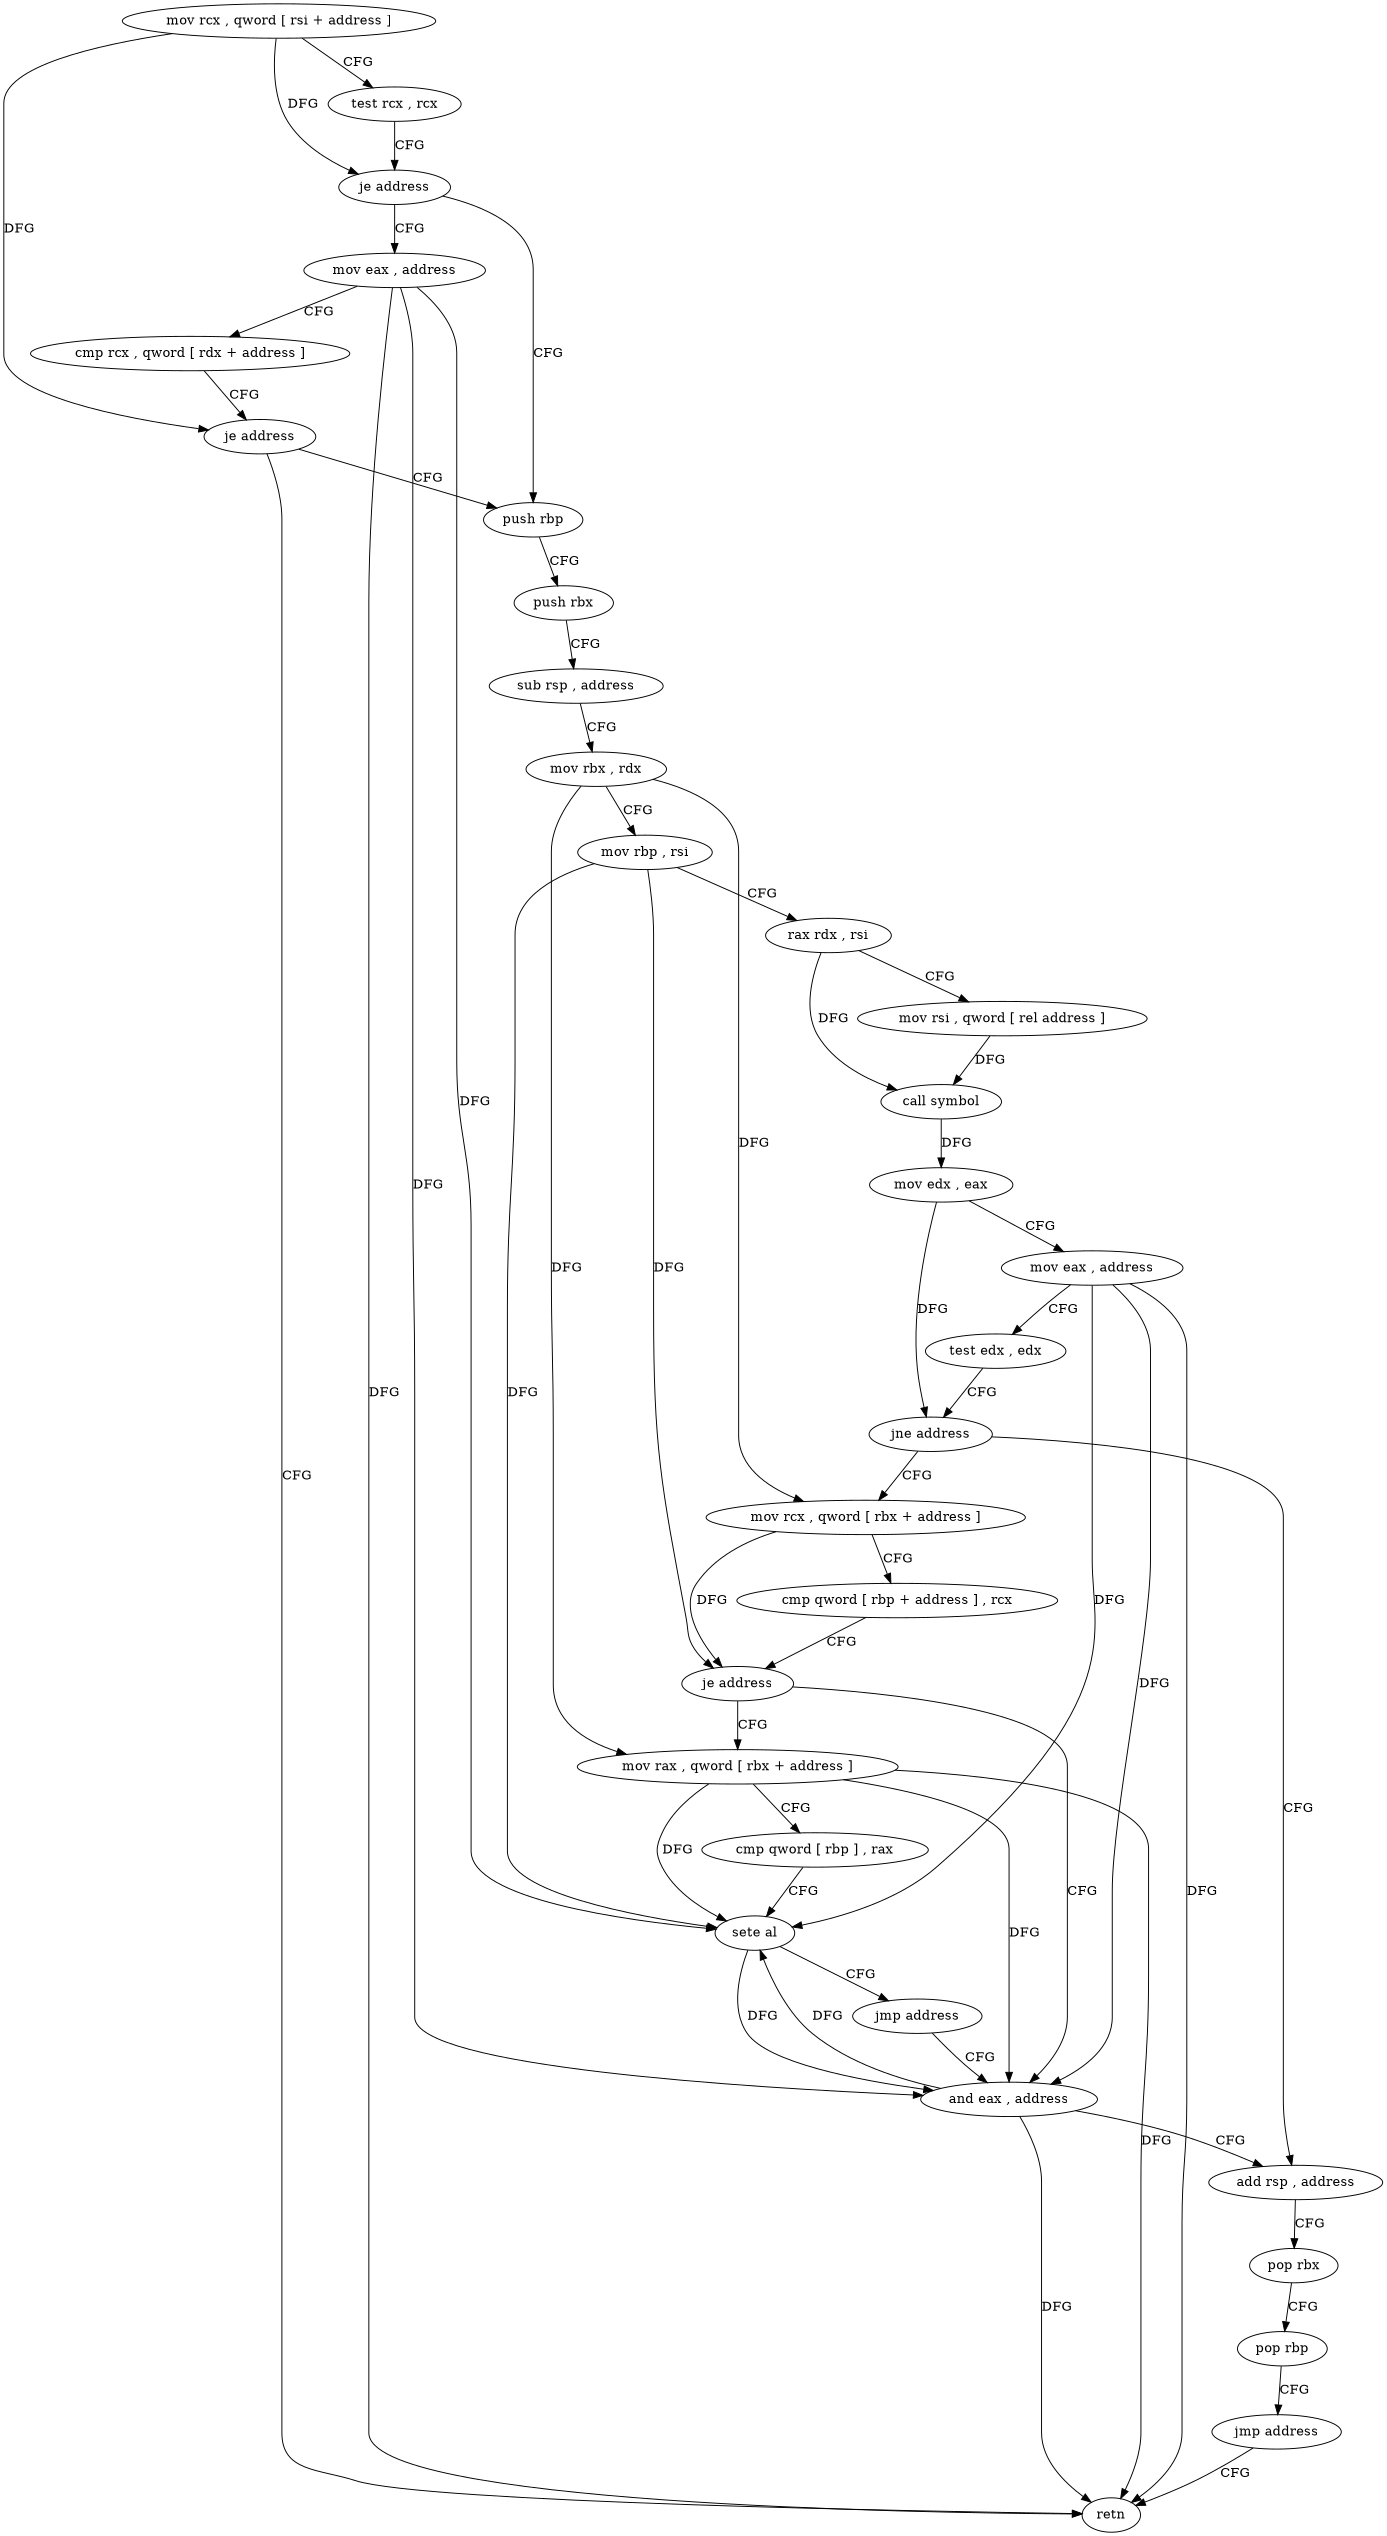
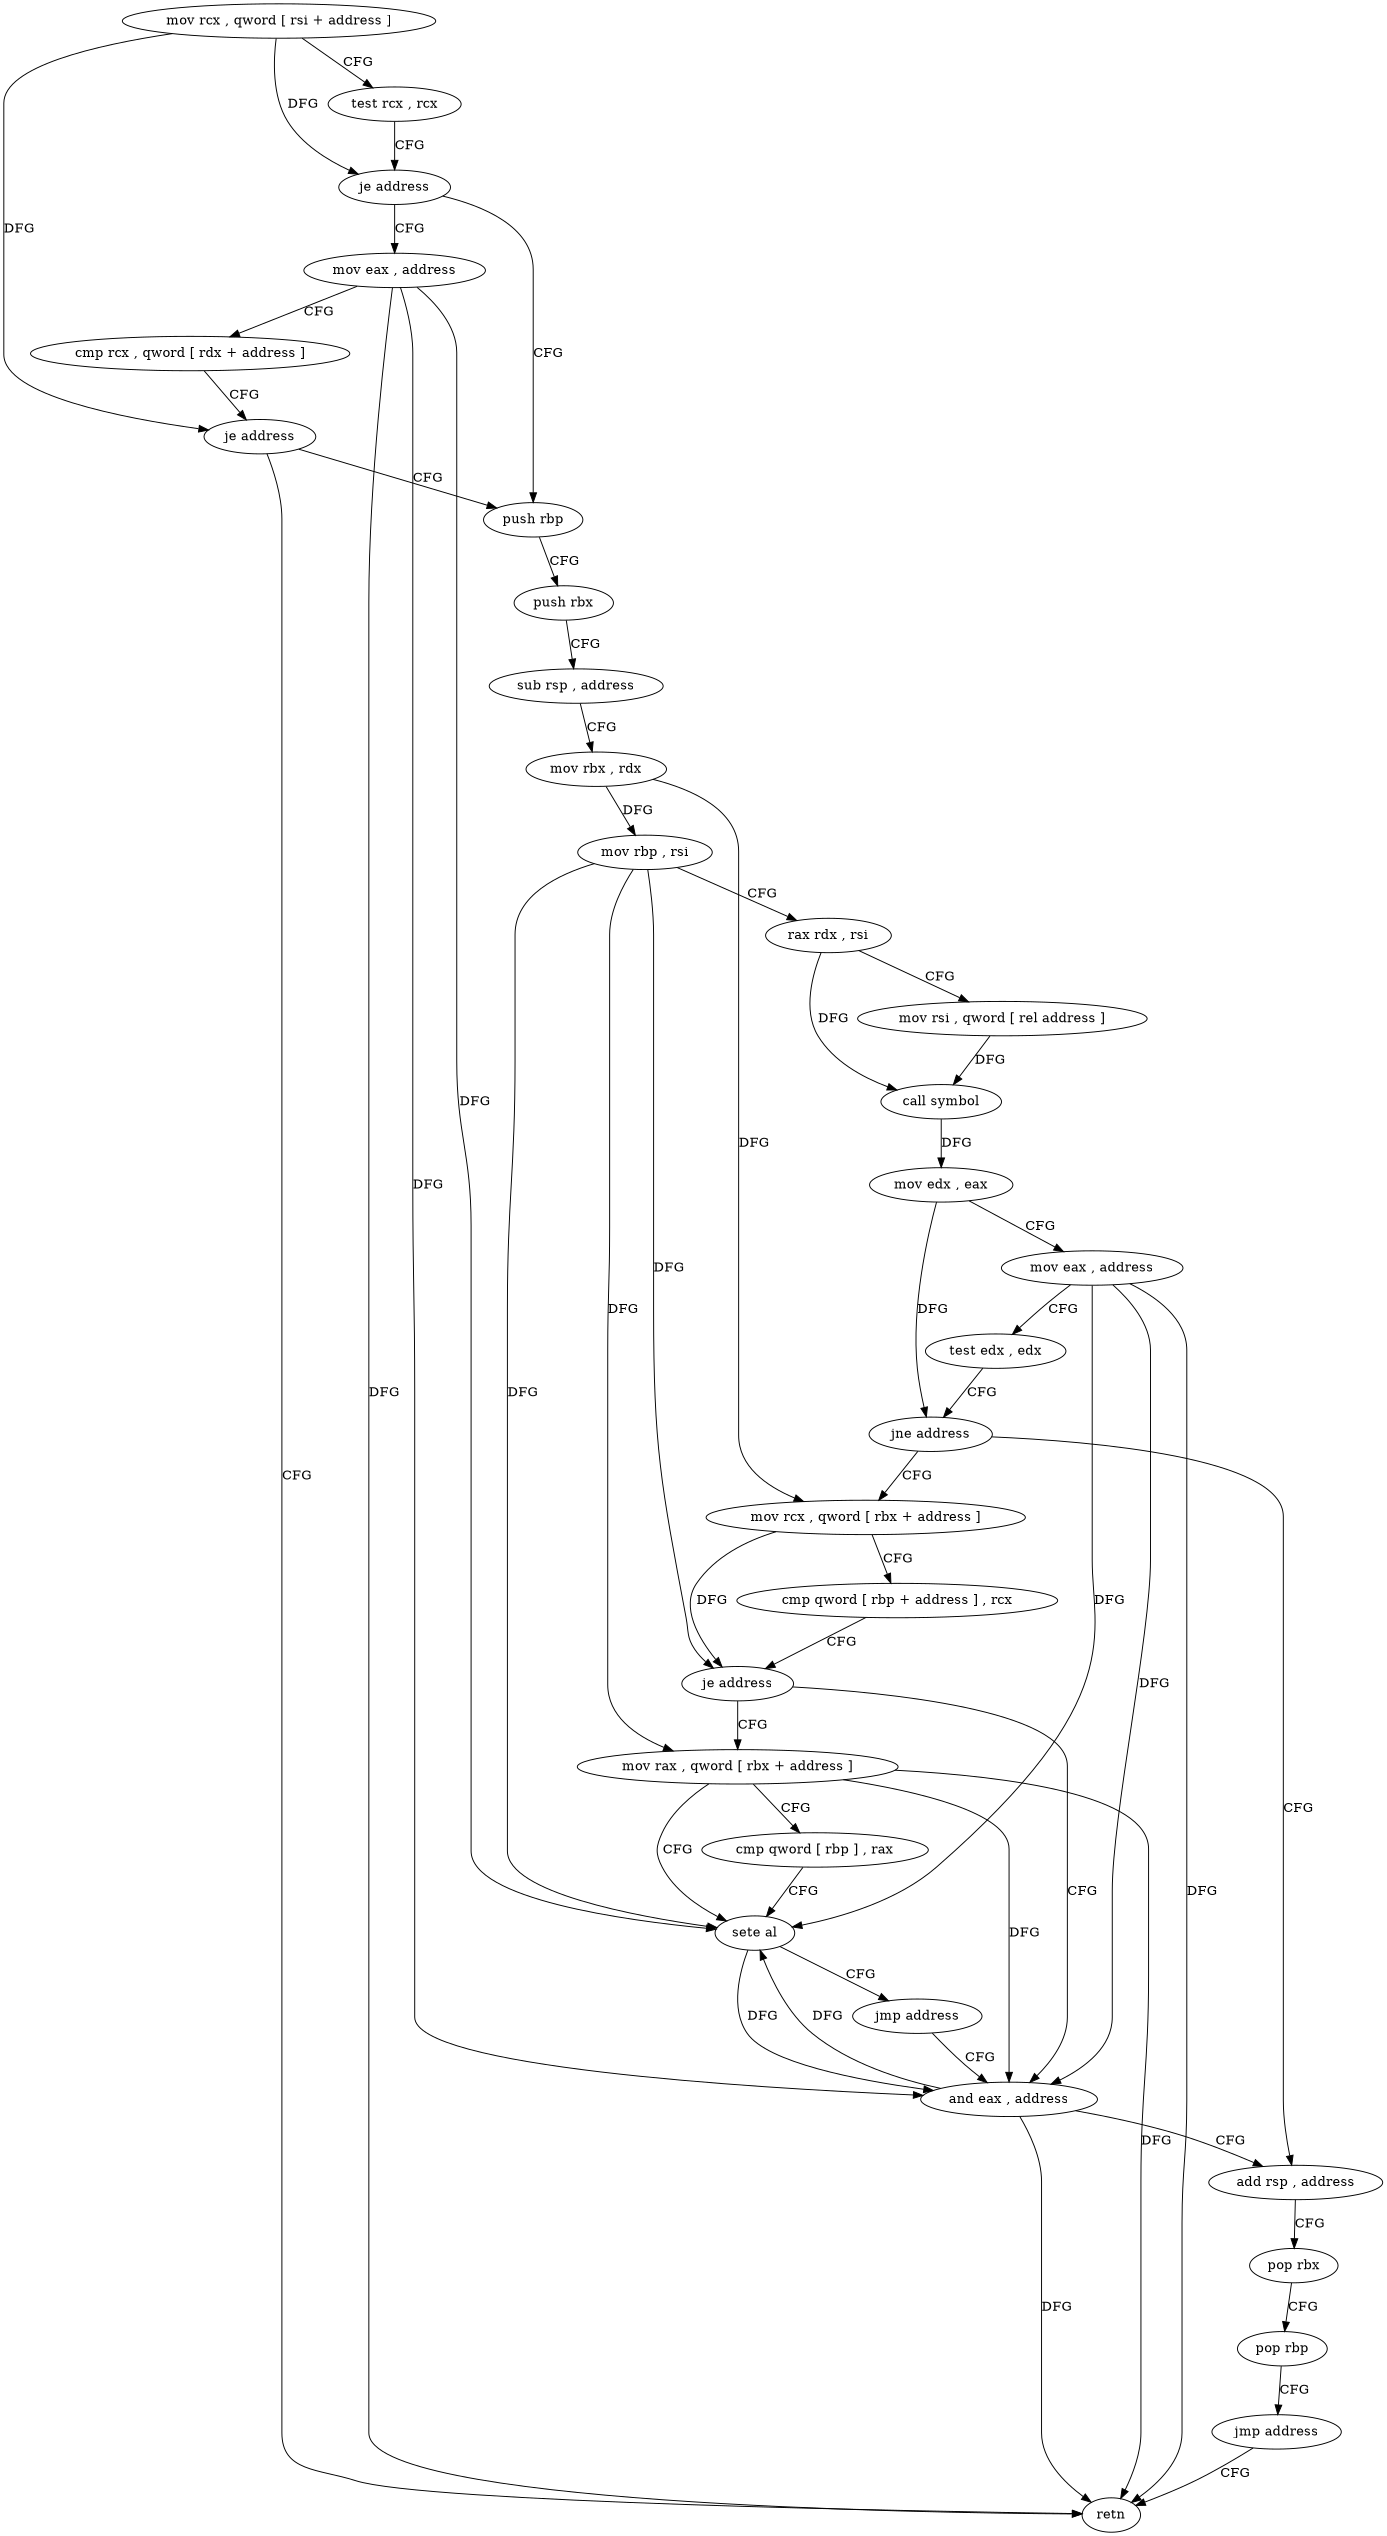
edge "mov rbx , rdx" -> "mov rbp , rsi": label "CFG" -> "DFG"
edge "mov rbx , rdx" -> "mov rax , qword [ rbx + address ]": now "mov rbp , rsi" -> "mov rax , qword [ rbx + address ]"
edge "mov rax , qword [ rbx + address ]" -> "sete al": label "DFG" -> "CFG"
